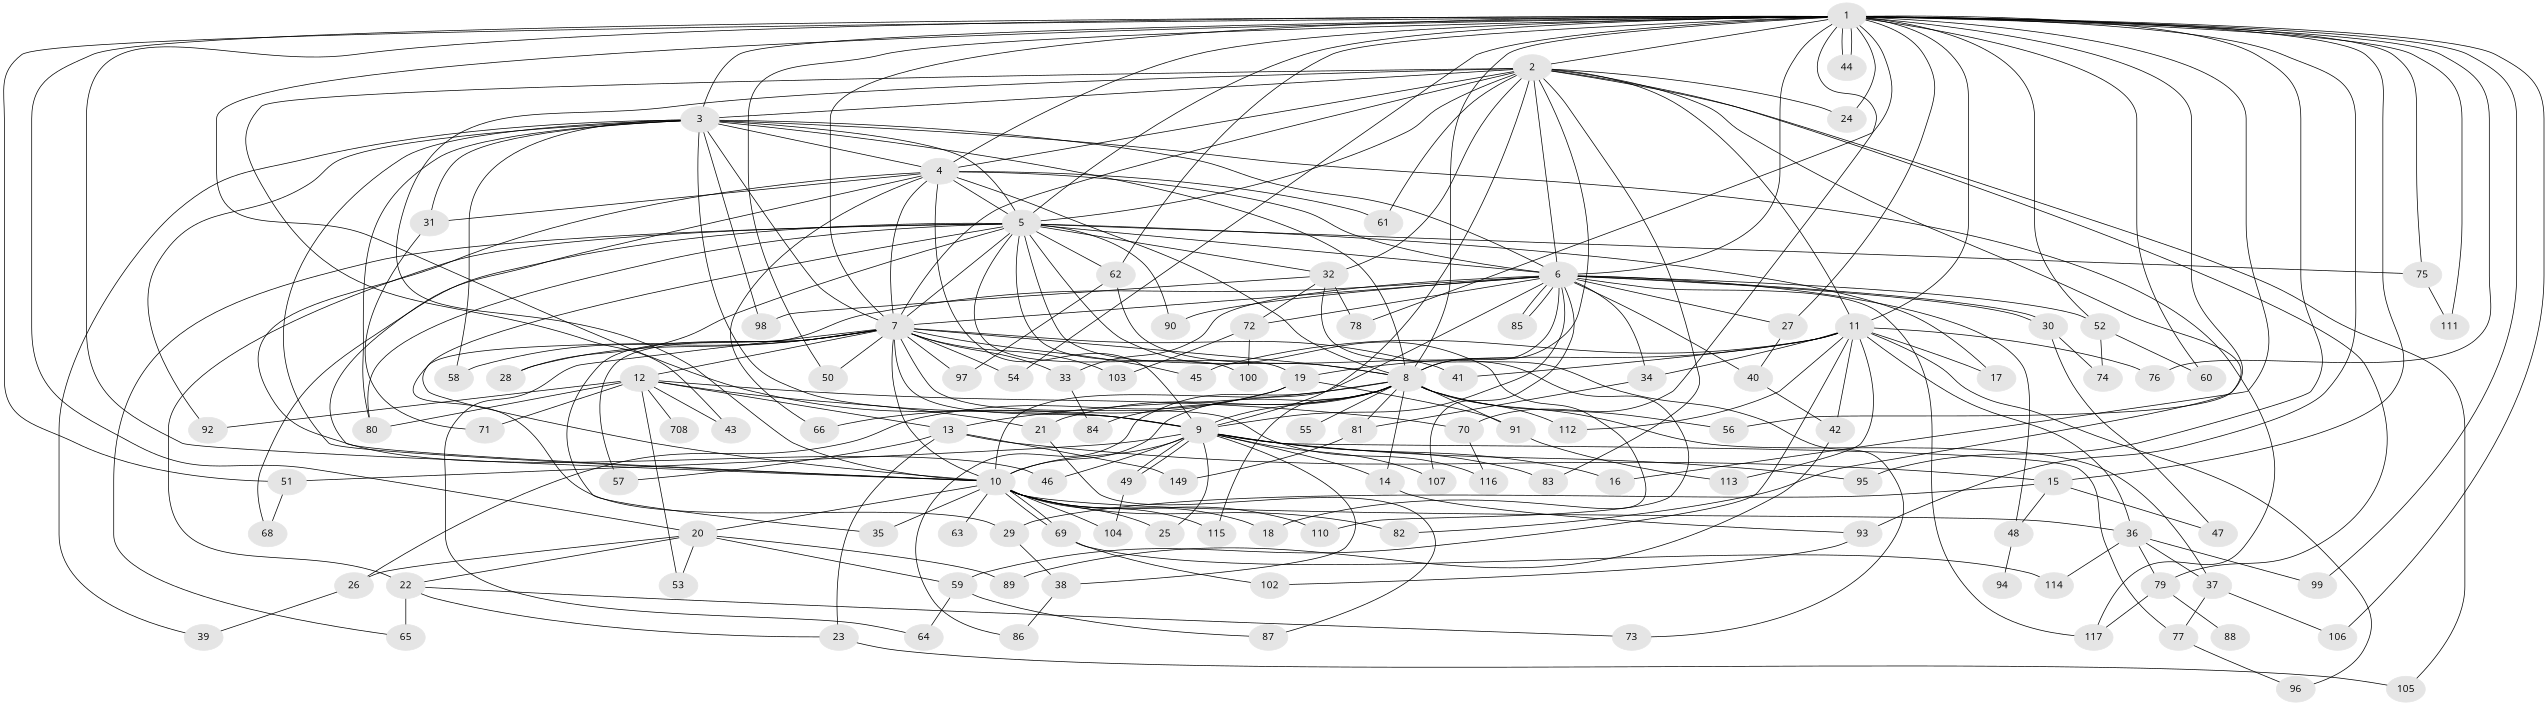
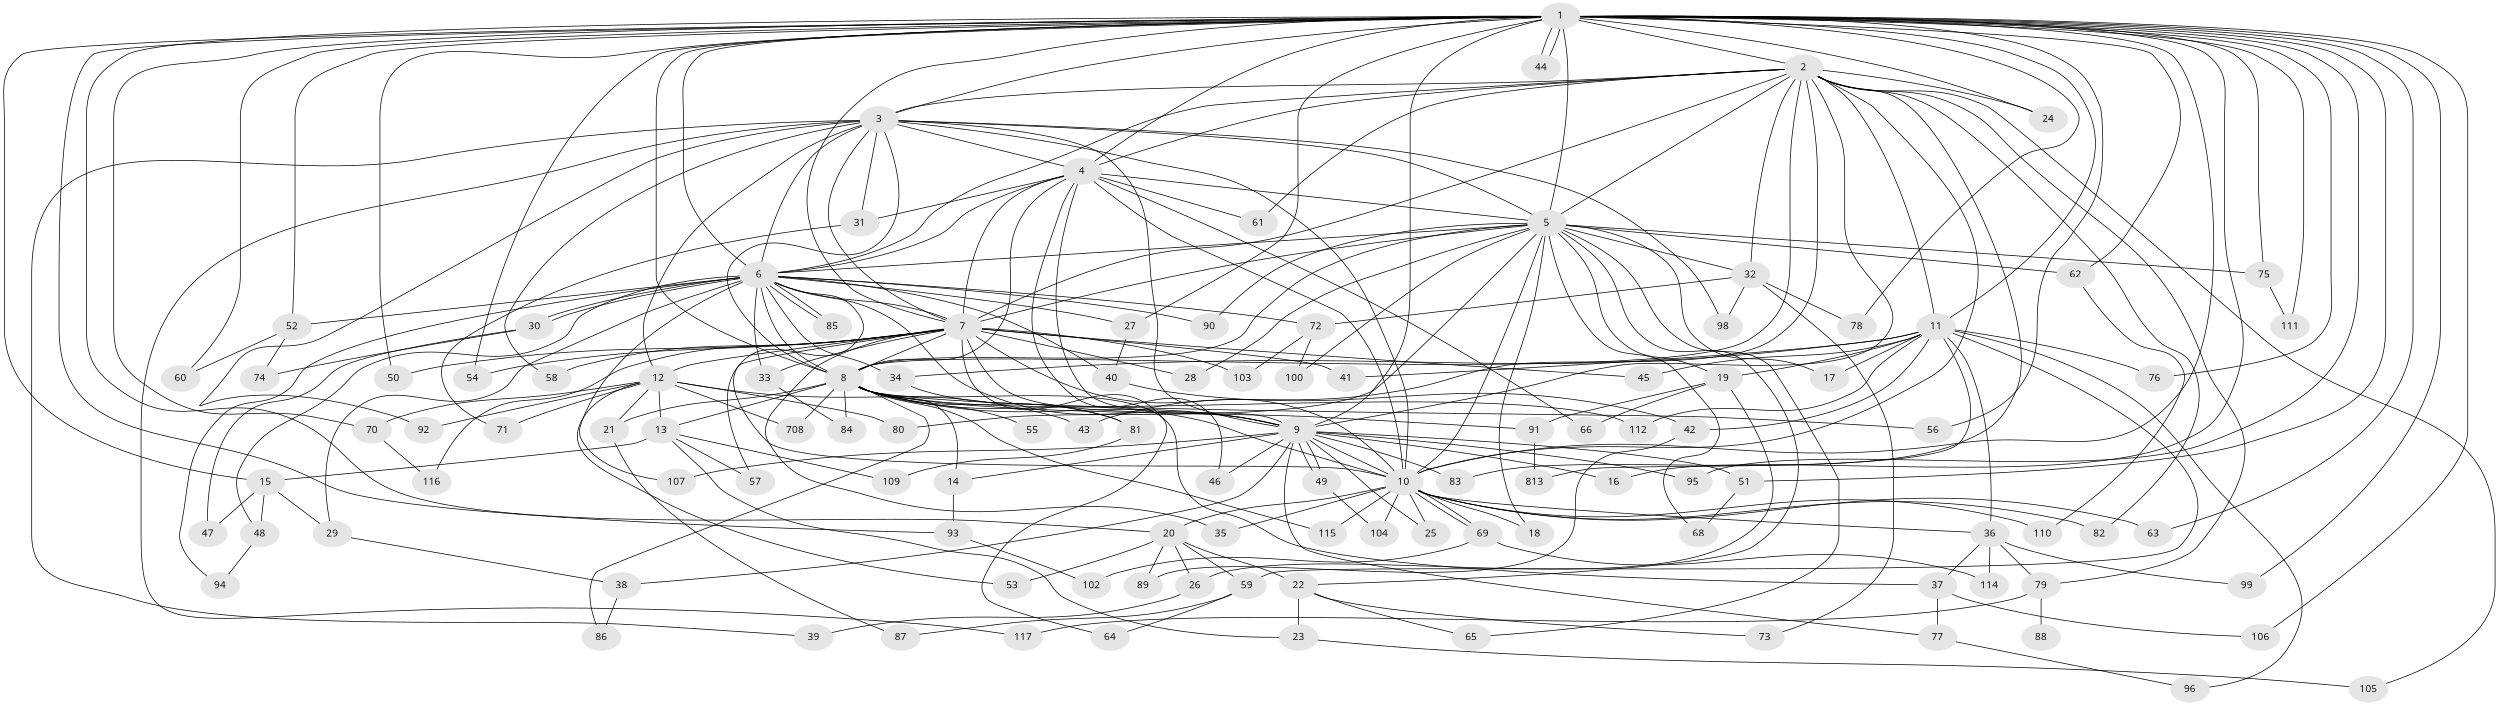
edge "1" -- "63": added
edge "3" -- "80": now "3" -- "12"
node "97": removed
edge "6" -- "117": now "6" -- "94"
edge "8" -- "708": added
node "149": label "149" -> "109"
node "113": label "113" -> "813"
